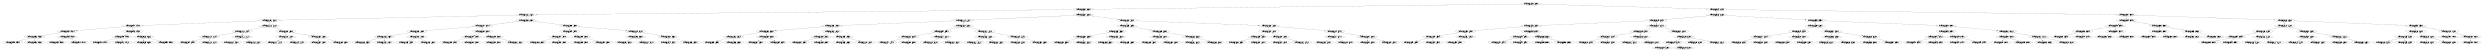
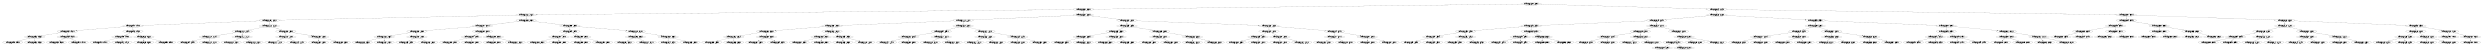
node "Node{data=[4595, 4595]}": added
